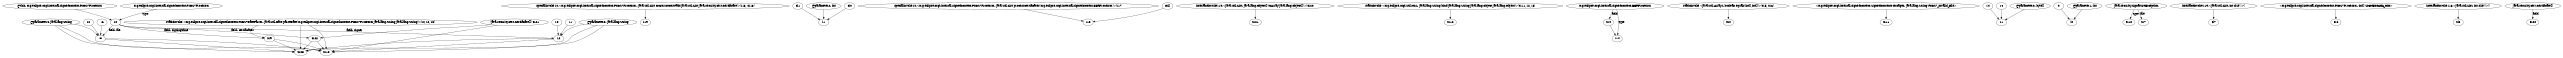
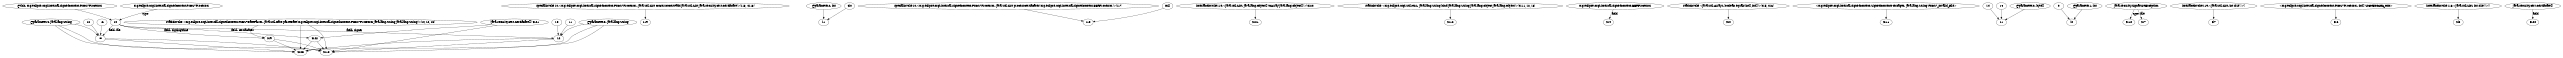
node "$i1": removed
node "r14": removed
